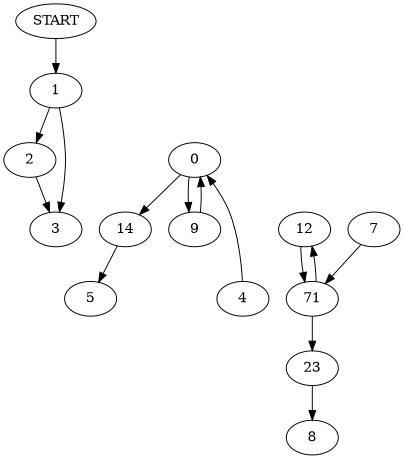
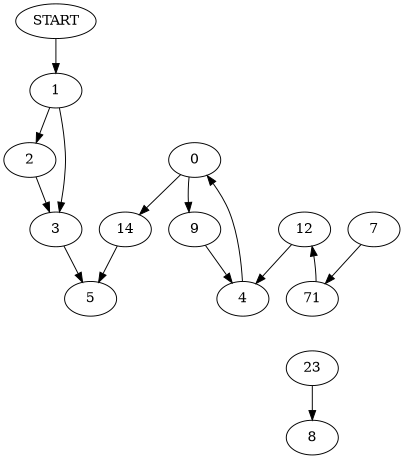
edge "9" -> "0": now "9" -> "4"
edge "3" -> "5": added
edge "12" -> "71": now "12" -> "4"
edge "71" -> "23": removed
